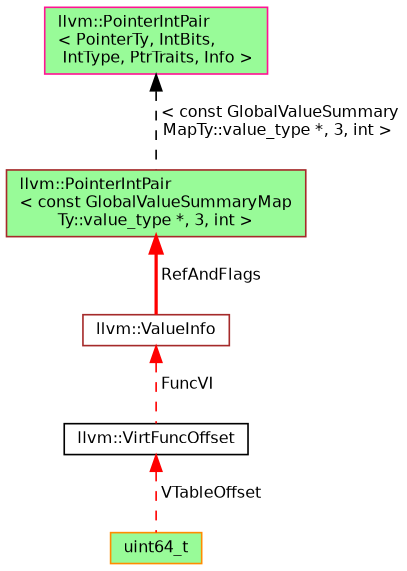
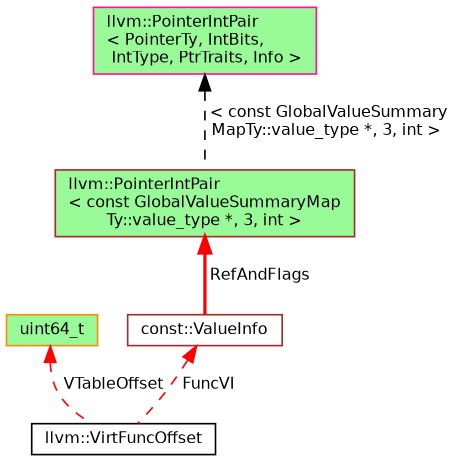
node "llvm::ValueInfo": label "llvm::ValueInfo" -> "const::ValueInfo"
edge "uint64_t" -> "llvm::VirtFuncOffset": reversed
